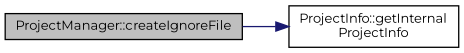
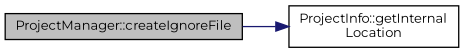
node "ProjectInfo::getInternal ProjectInfo": label "ProjectInfo::getInternal ProjectInfo" -> "ProjectInfo::getInternal Location"
